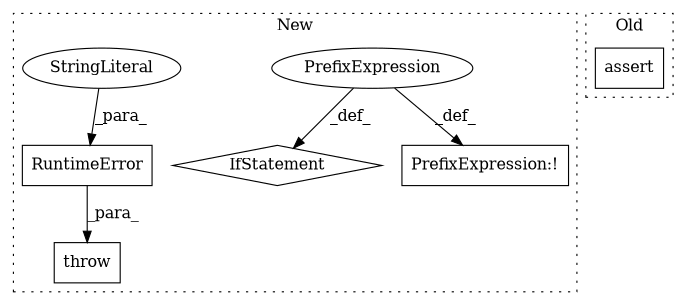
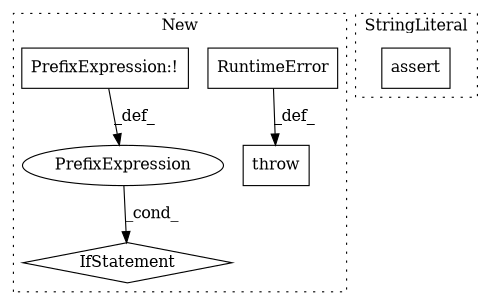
cluster "Old": label "Old" -> "StringLiteral"
node "StringLiteral": removed
edge "PrefixExpression" -> "PrefixExpression:!": reversed
edge "PrefixExpression" -> "IfStatement": label "_def_" -> "_cond_"
edge "RuntimeError" -> "throw": label "_para_" -> "_def_"
